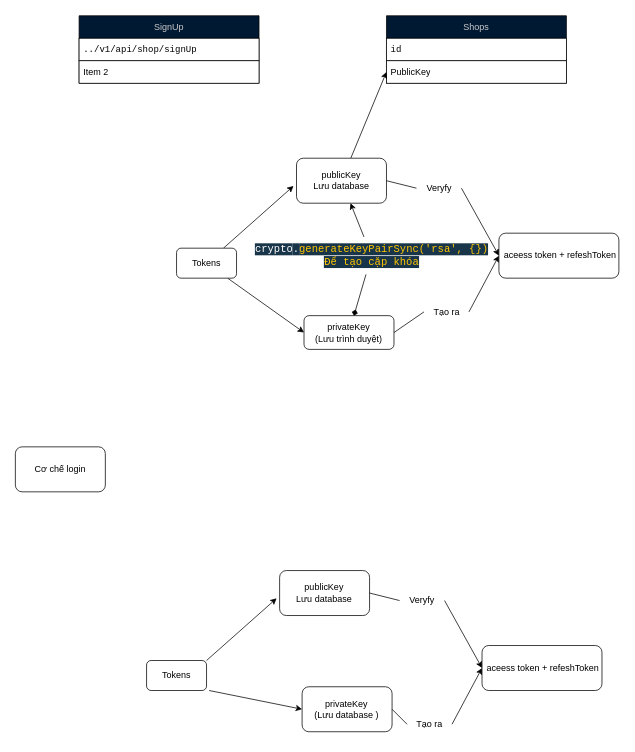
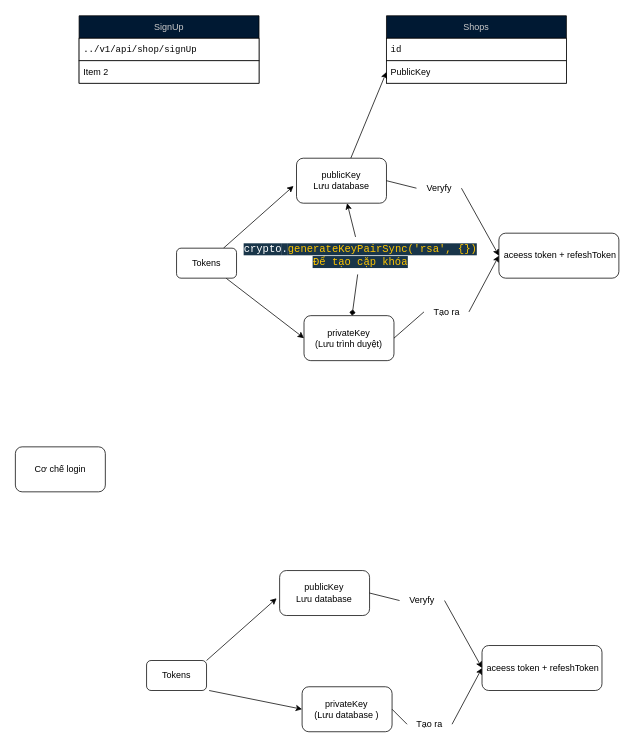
node "crypto.generateKeyPairSync('rsa', {}) Để tạo cặp khóa": moved (372, 255) -> (360, 255)
node "privateKey (Lưu trình duyệt)": size 90x34 -> 90x45
